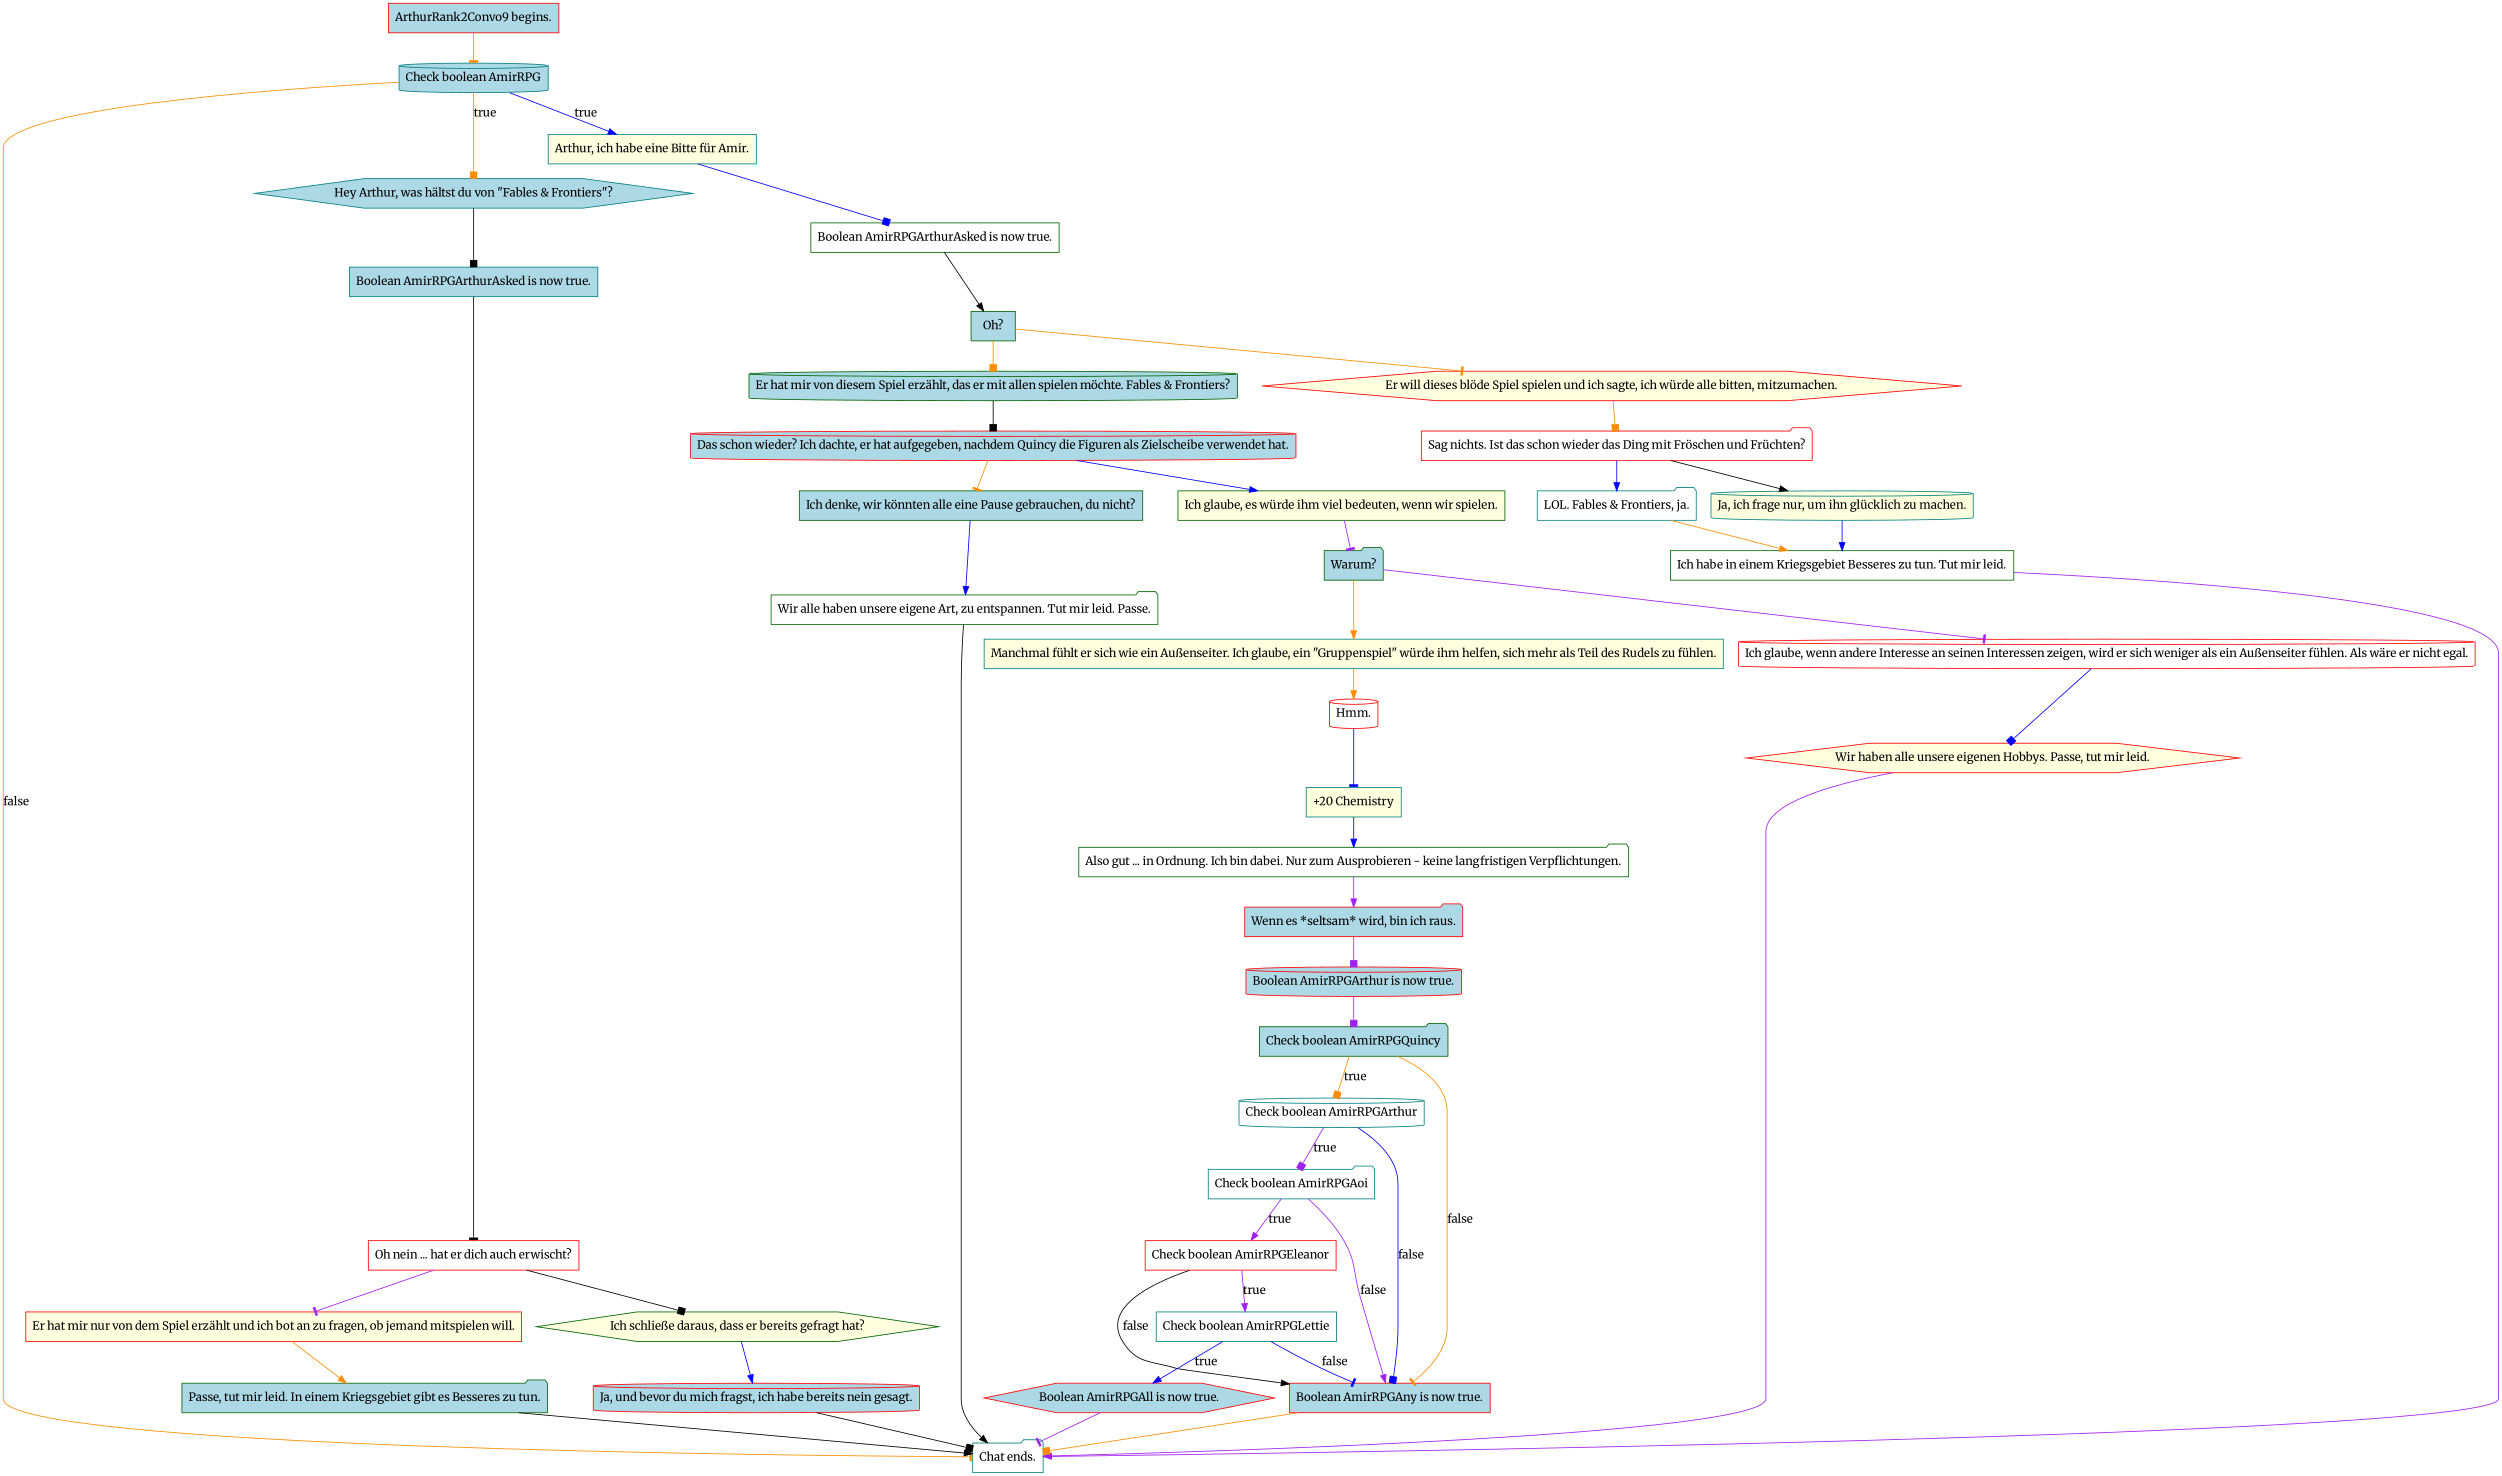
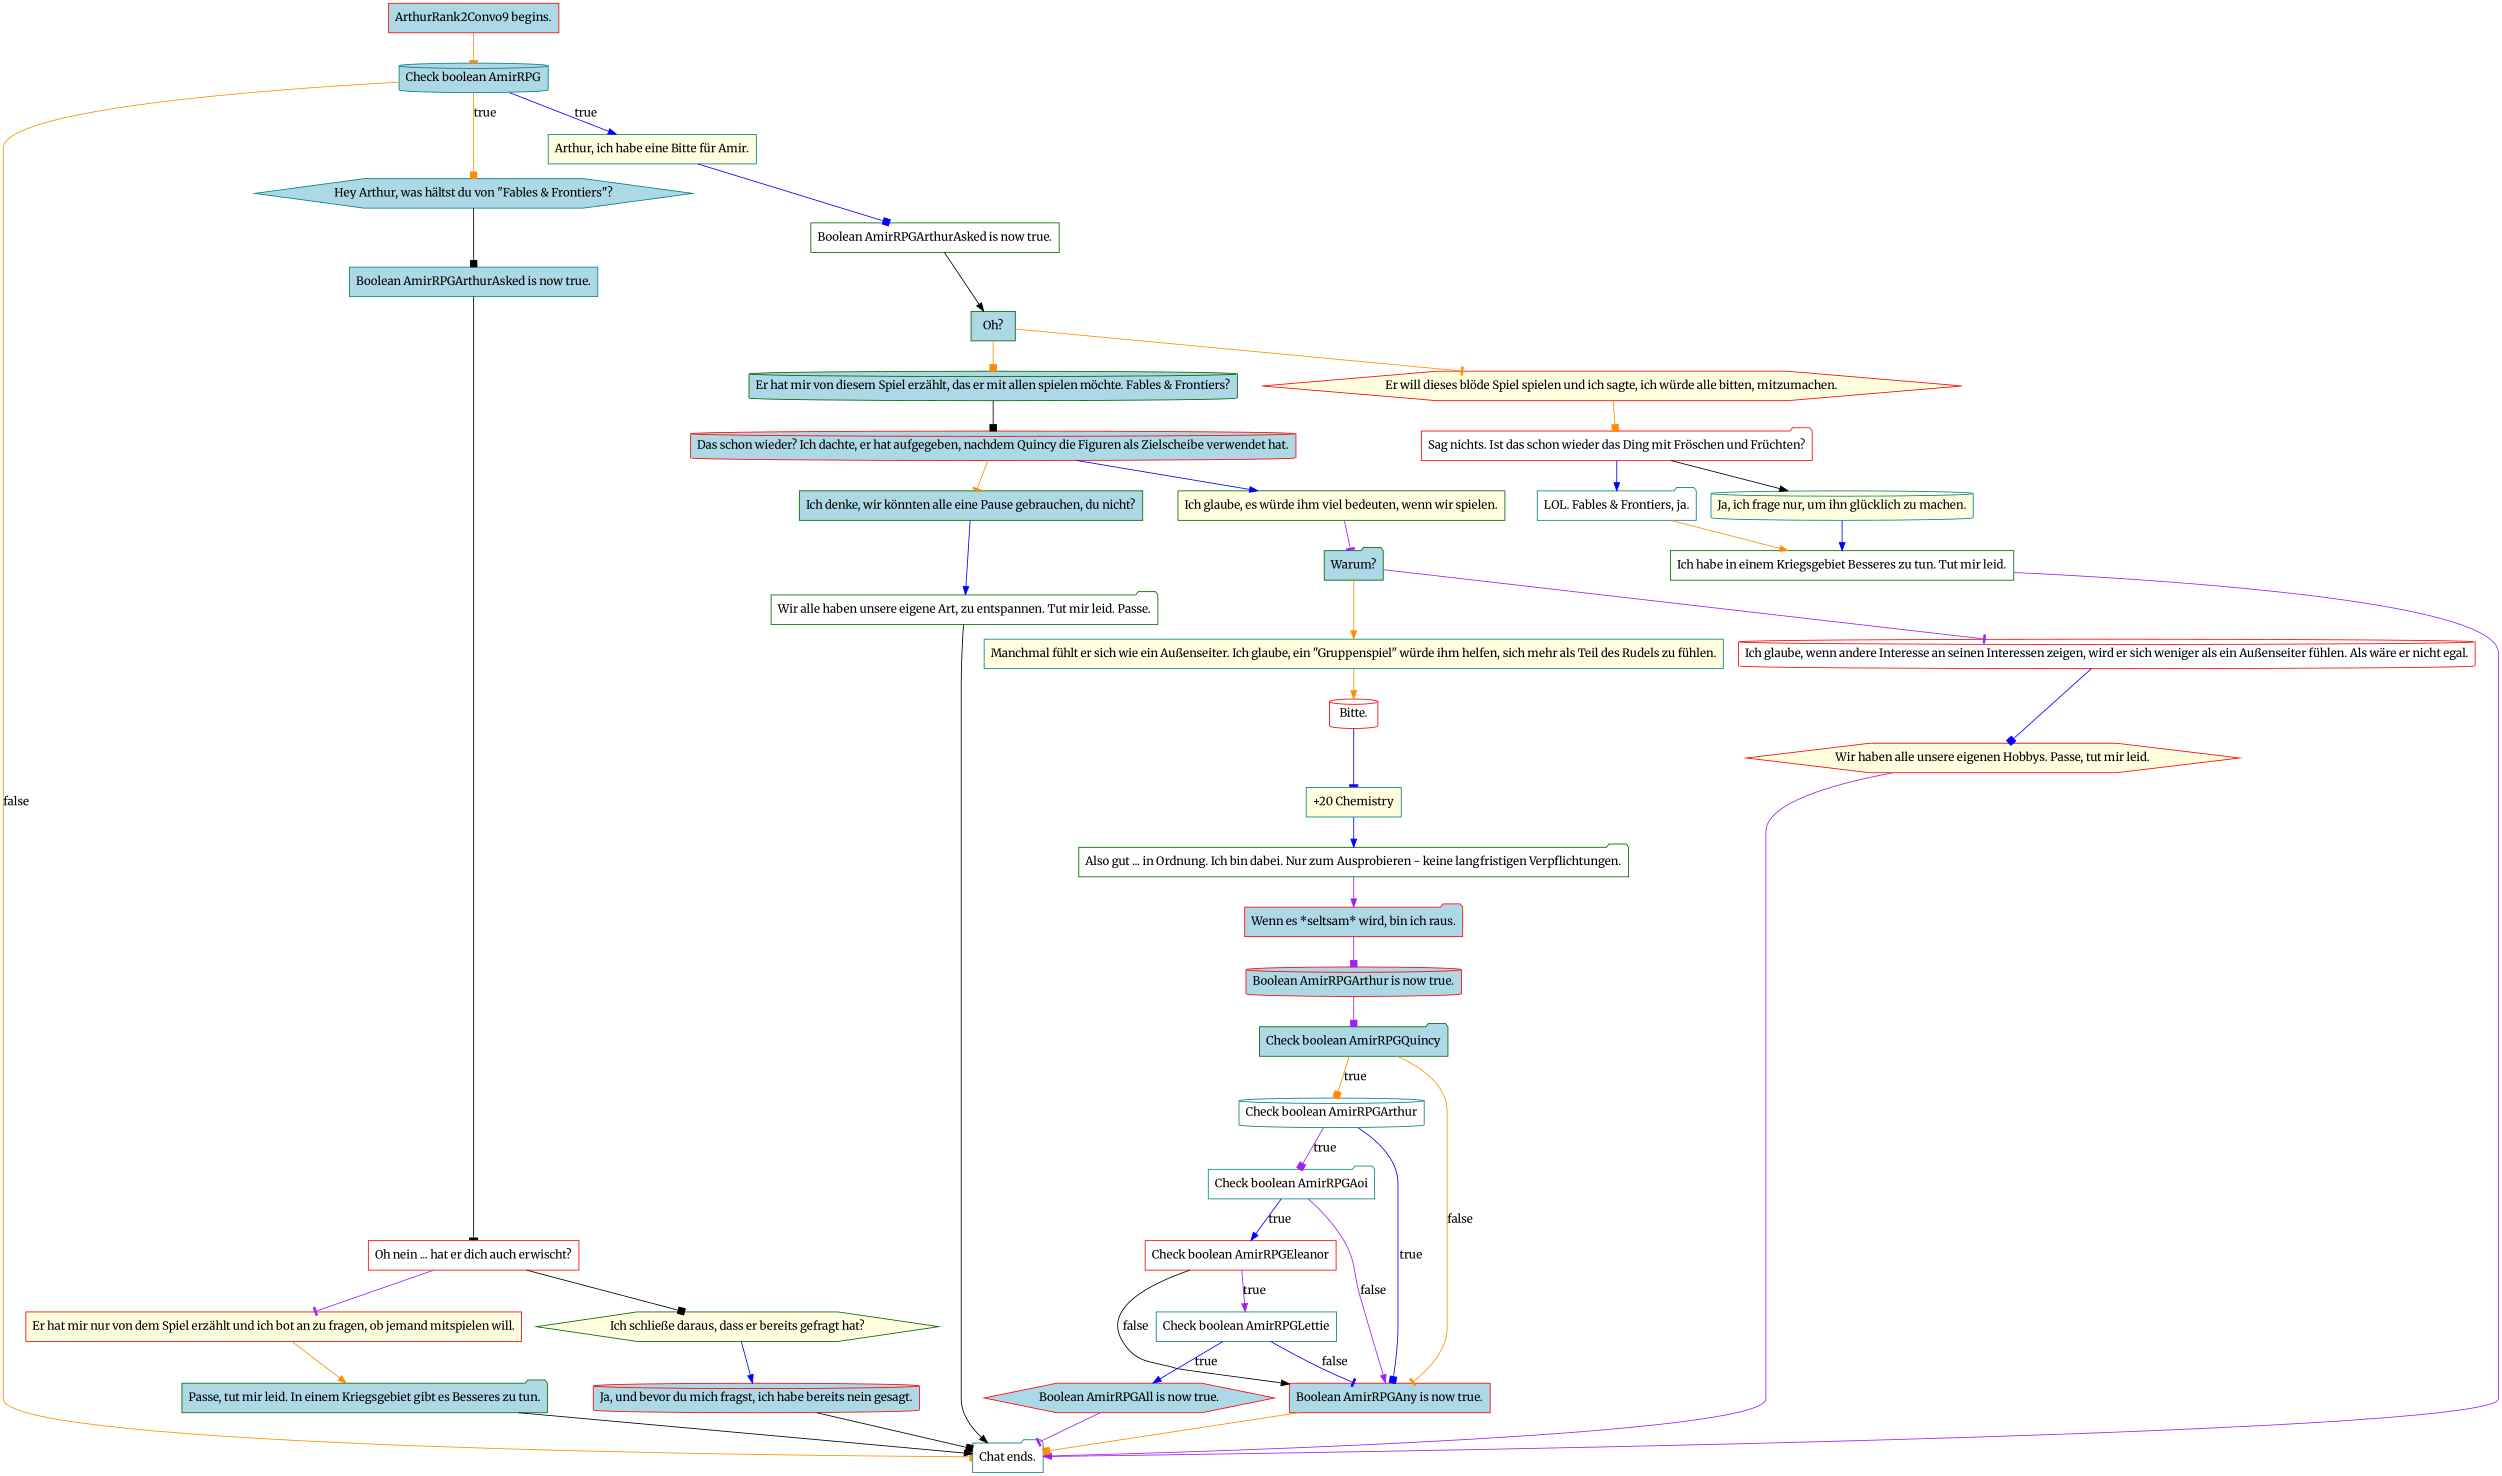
node "Hmm.": label "Hmm." -> "Bitte."
edge "Check boolean AmirRPGAoi" -> "Check boolean AmirRPGEleanor": color purple -> blue
edge "Check boolean AmirRPGArthur" -> "Boolean AmirRPGAny is now true.": label "false" -> "true"
